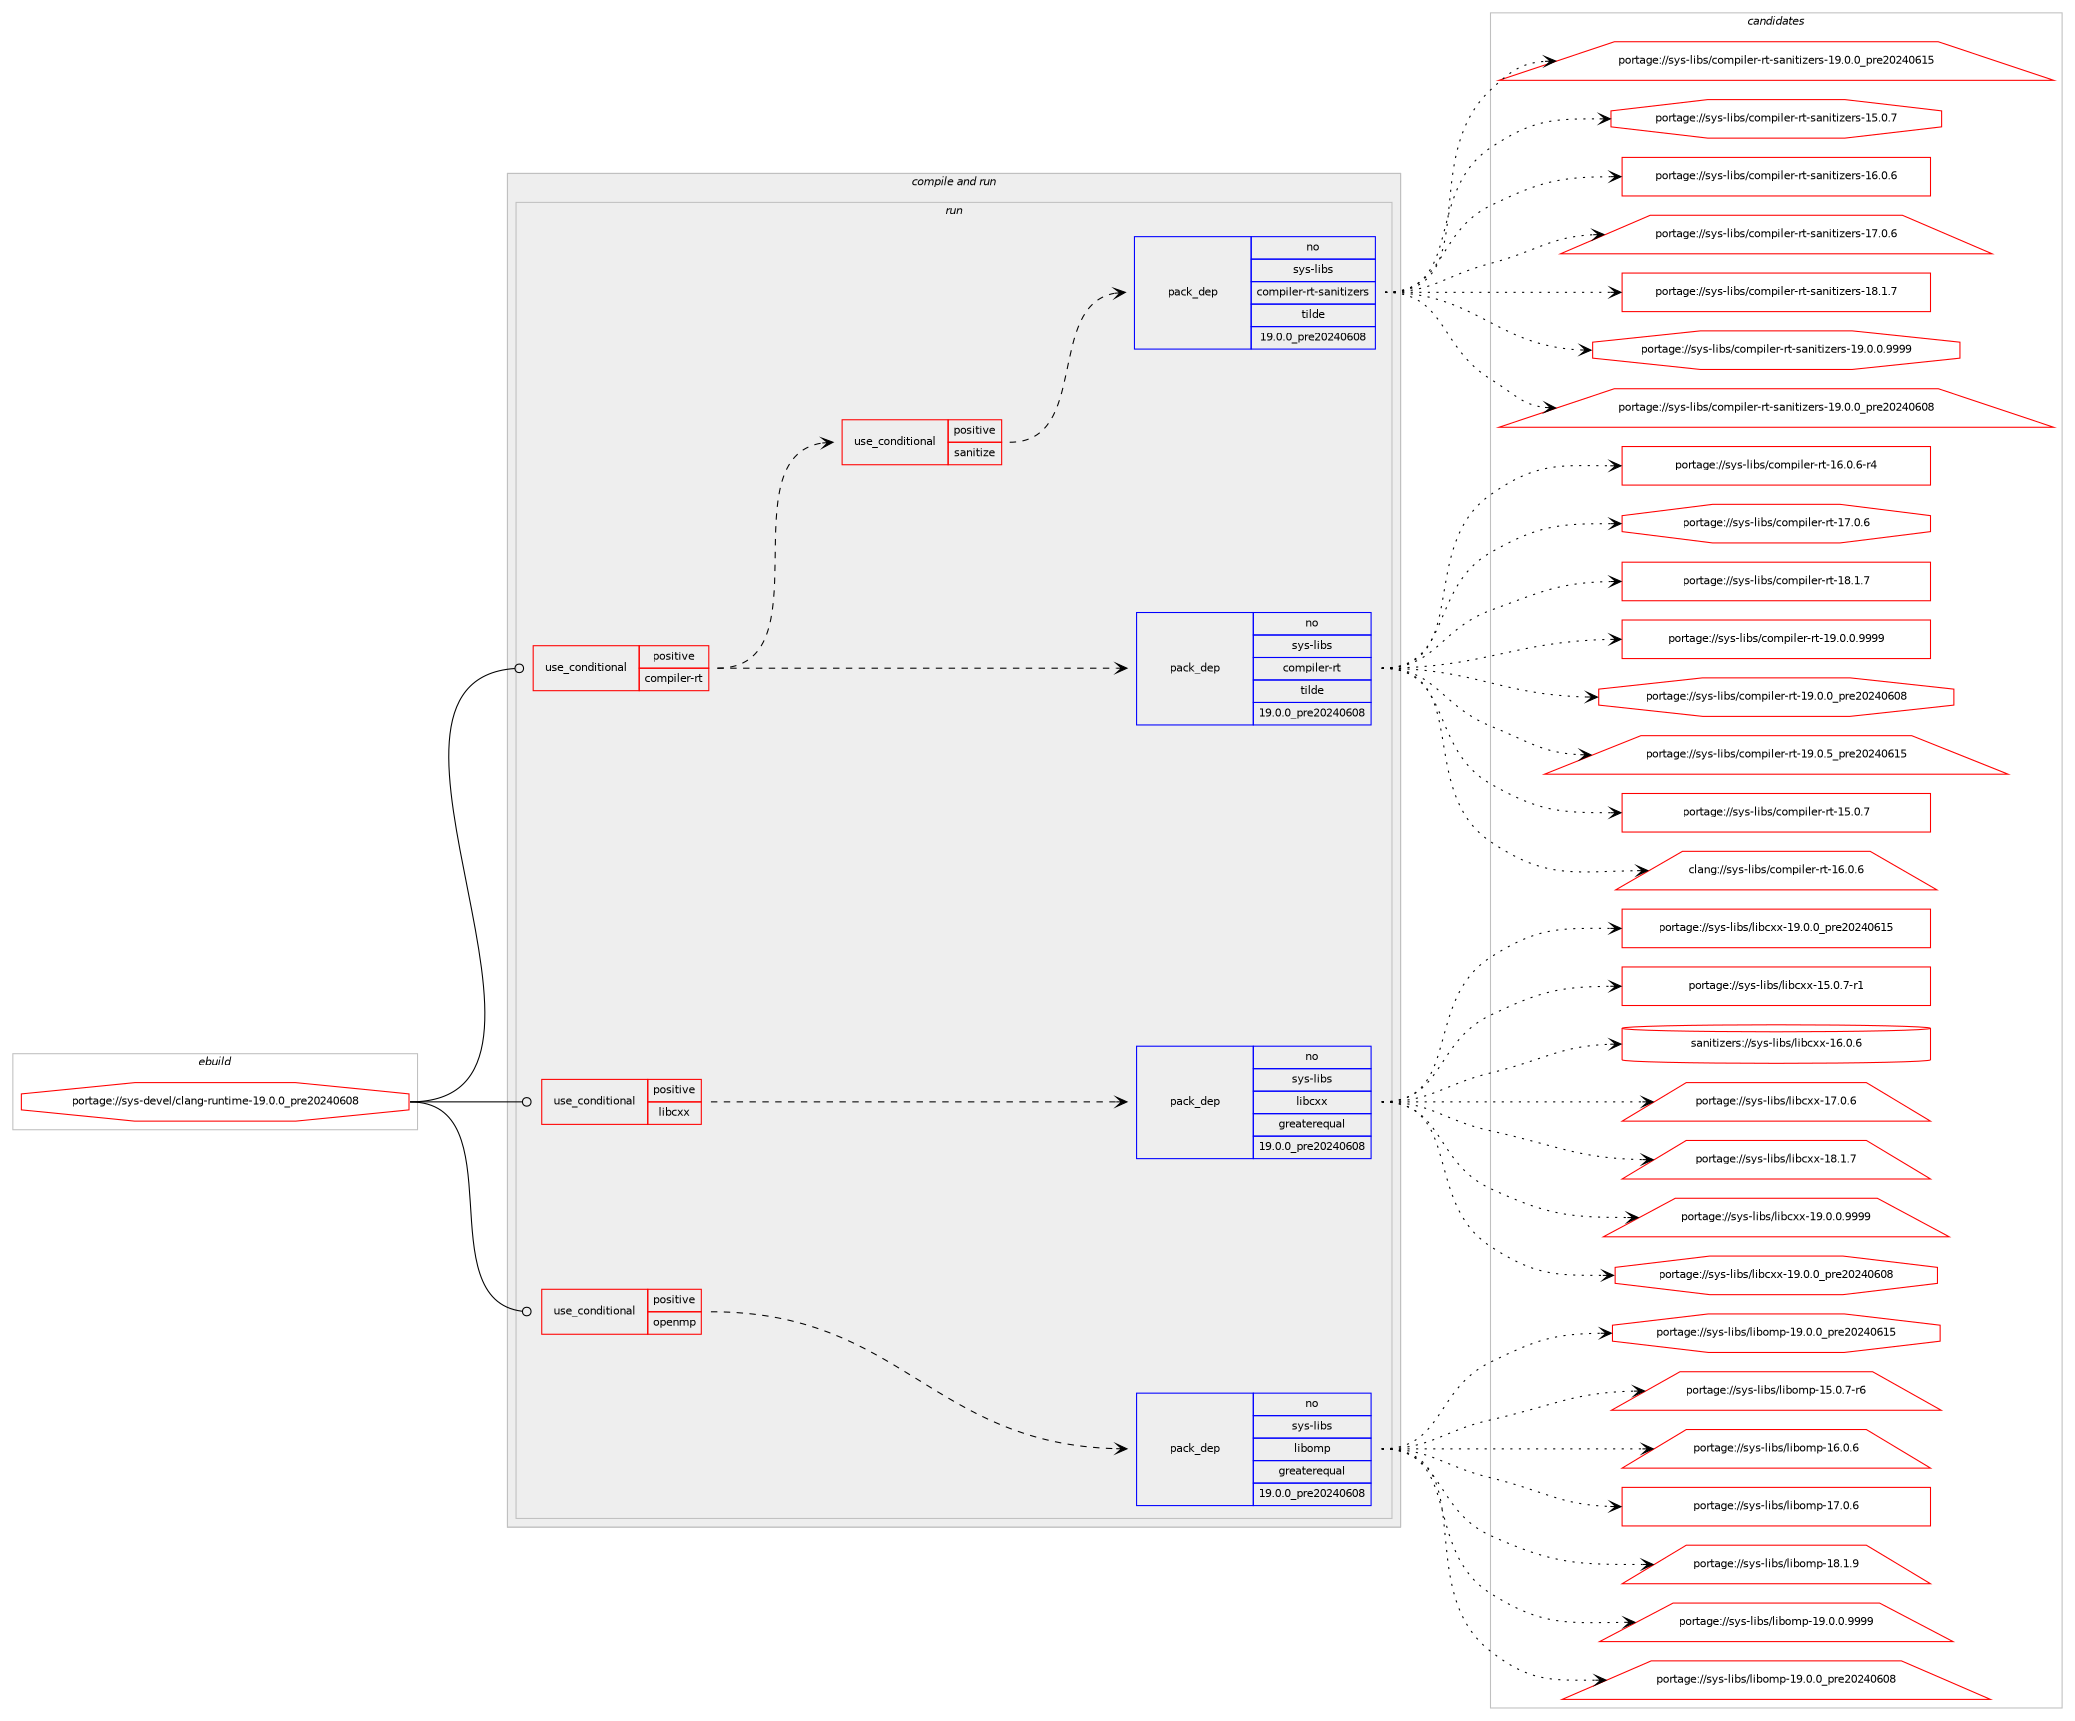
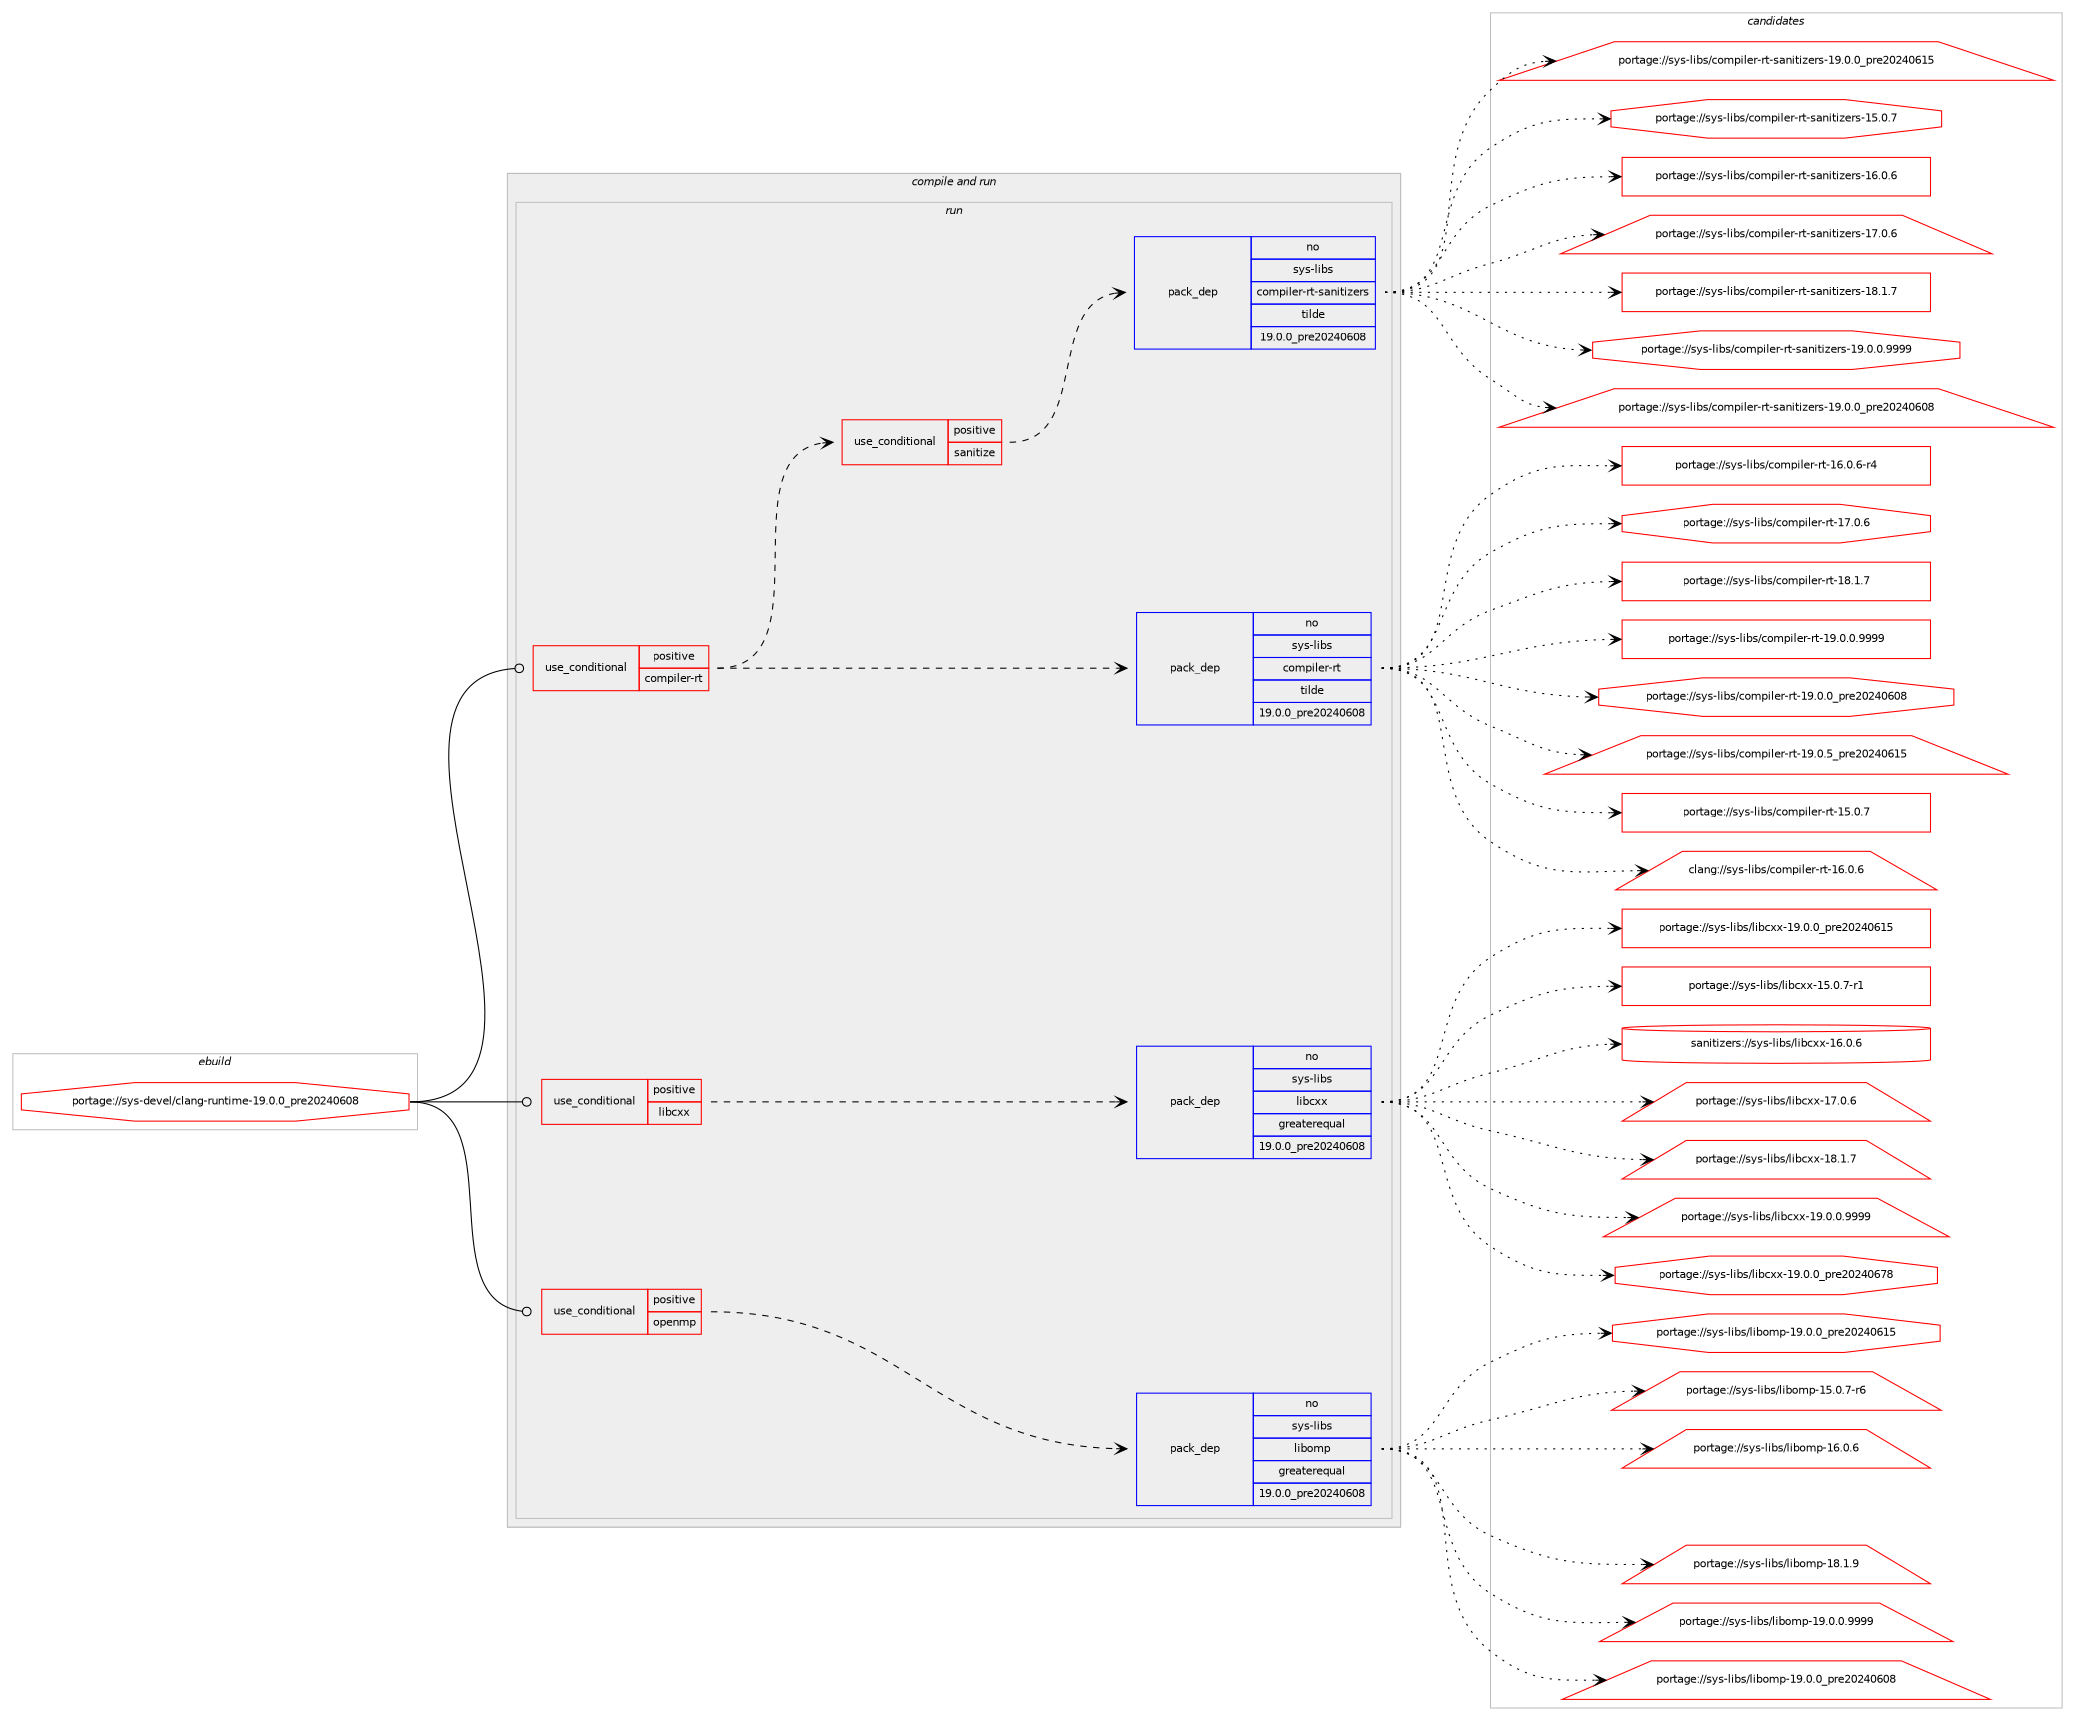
node "portage://sys-libs/libcxx-19.0.0_pre20240608": label "portage://sys-libs/libcxx-19.0.0_pre20240608" -> "portage://sys-libs/libcxx-19.0.0_pre20240678"
node "portage://sys-libs/libomp-17.0.6": removed
